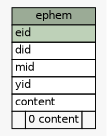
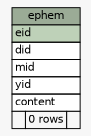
node "ephem": text "0 content" -> "0 rows"
